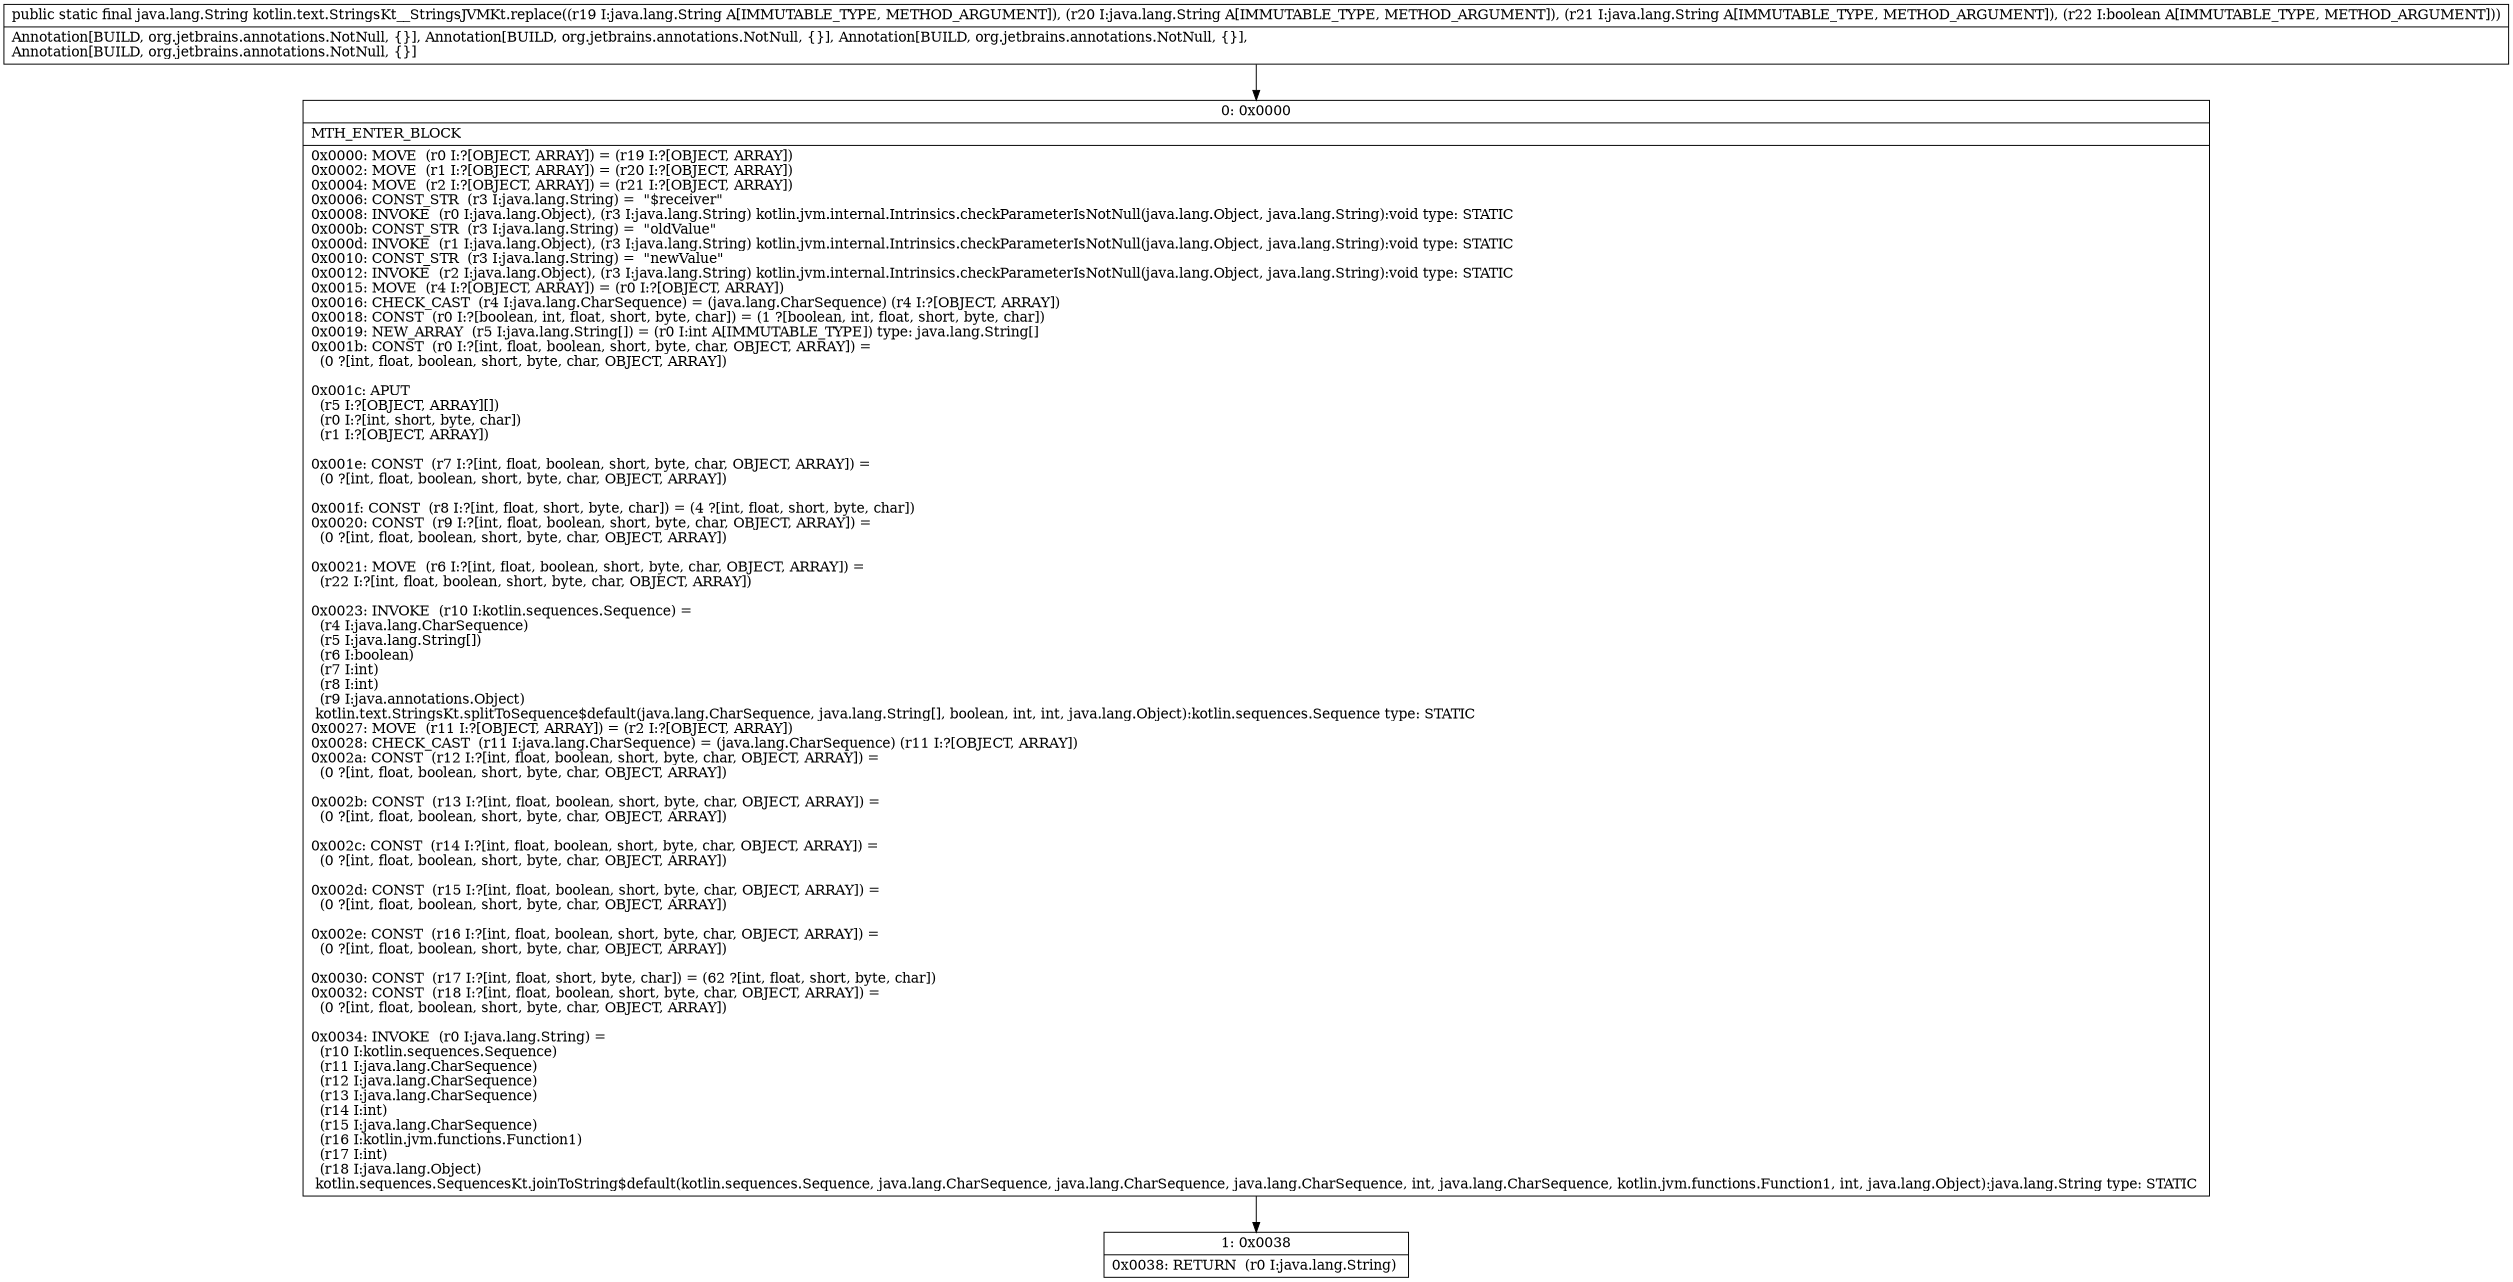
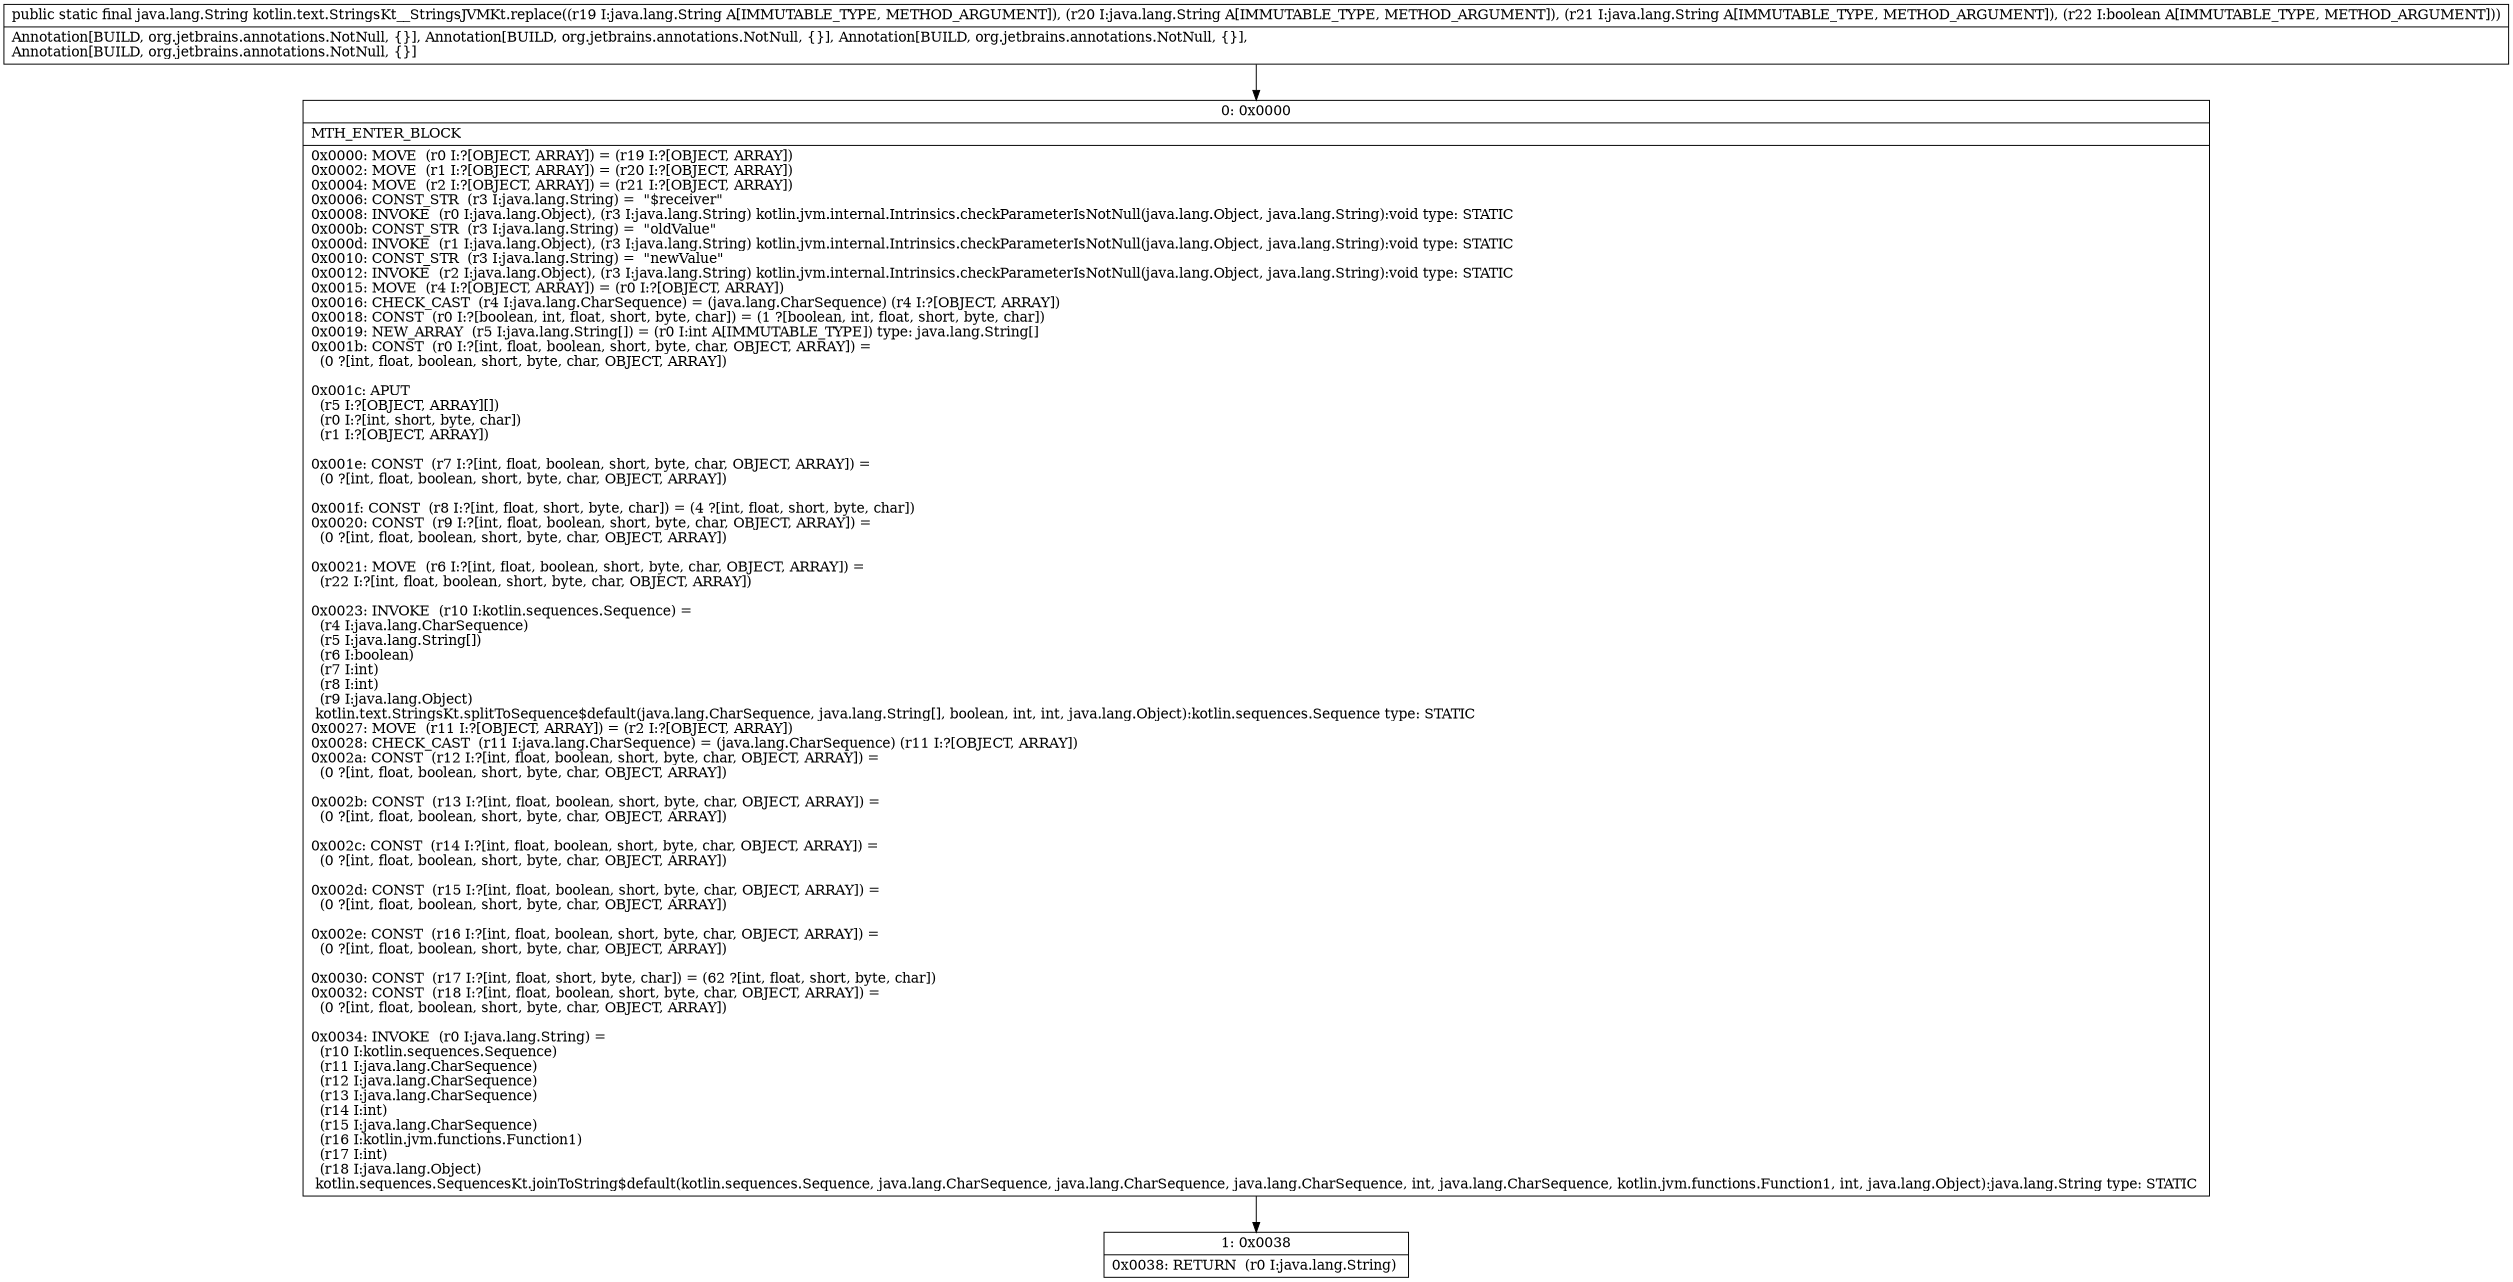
node "0: 0x0000": text "(r9 I:java.annotations.Object)" -> "(r9 I:java.lang.Object)"
